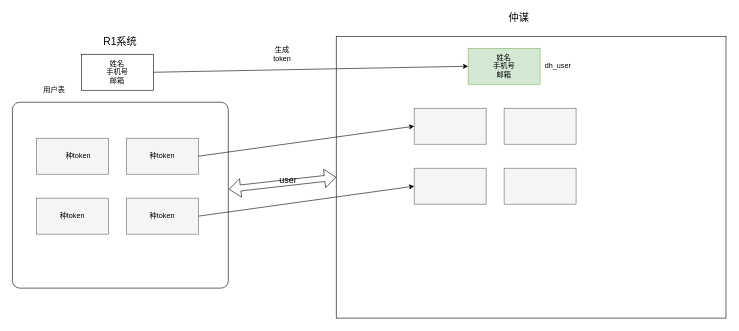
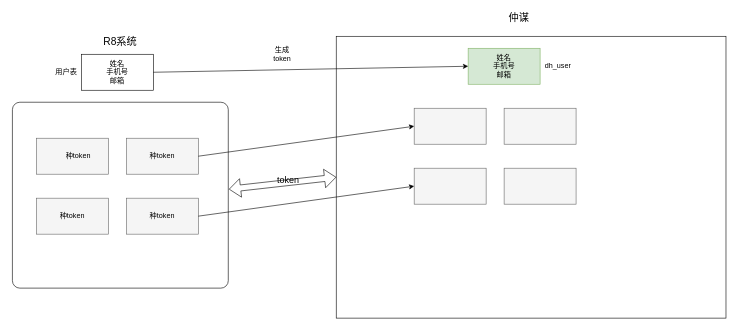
node "R1系统": label "R1系统" -> "R8系统"
node "用户表": moved (54, 90) -> (66, 72)
node "user": label "user" -> "token"
